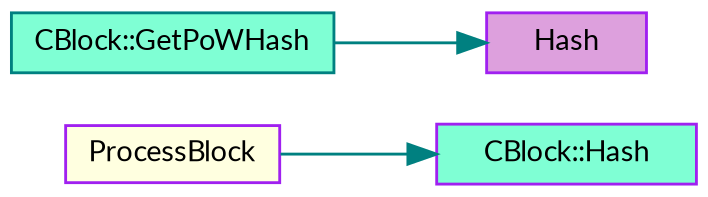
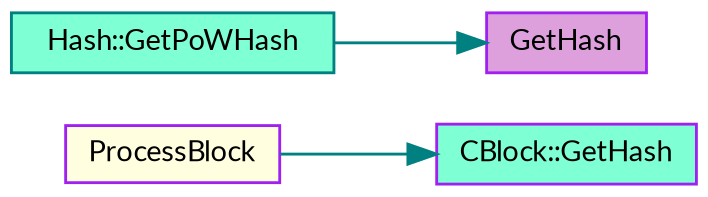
node "CBlock::GetPoWHash": label "CBlock::GetPoWHash" -> "Hash::GetPoWHash"
node "Hash": label "Hash" -> "GetHash"
node "CBlock::Hash": label "CBlock::Hash" -> "CBlock::GetHash"
